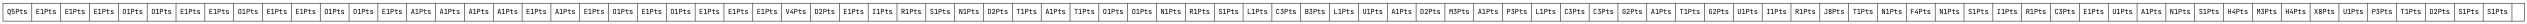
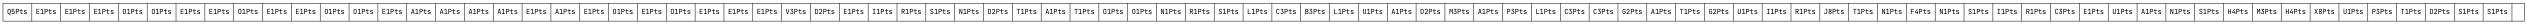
node "Q5Pts": text "V4Pts" -> "V3Pts"
